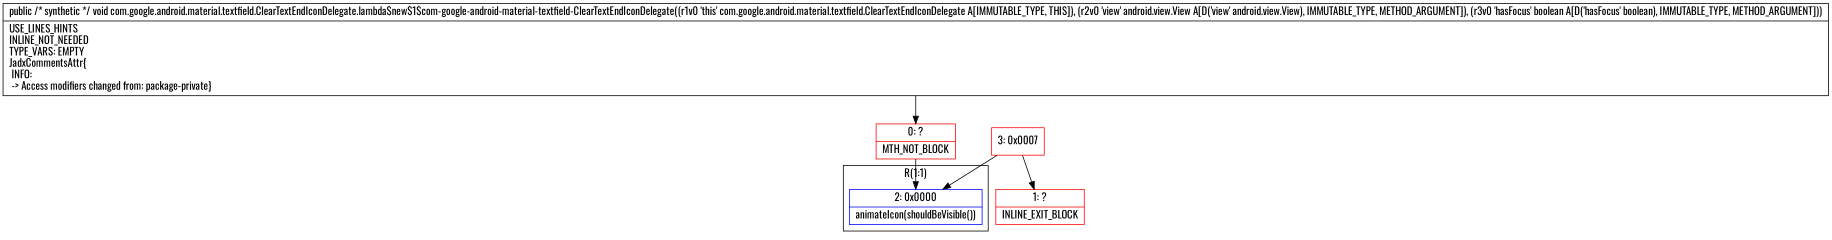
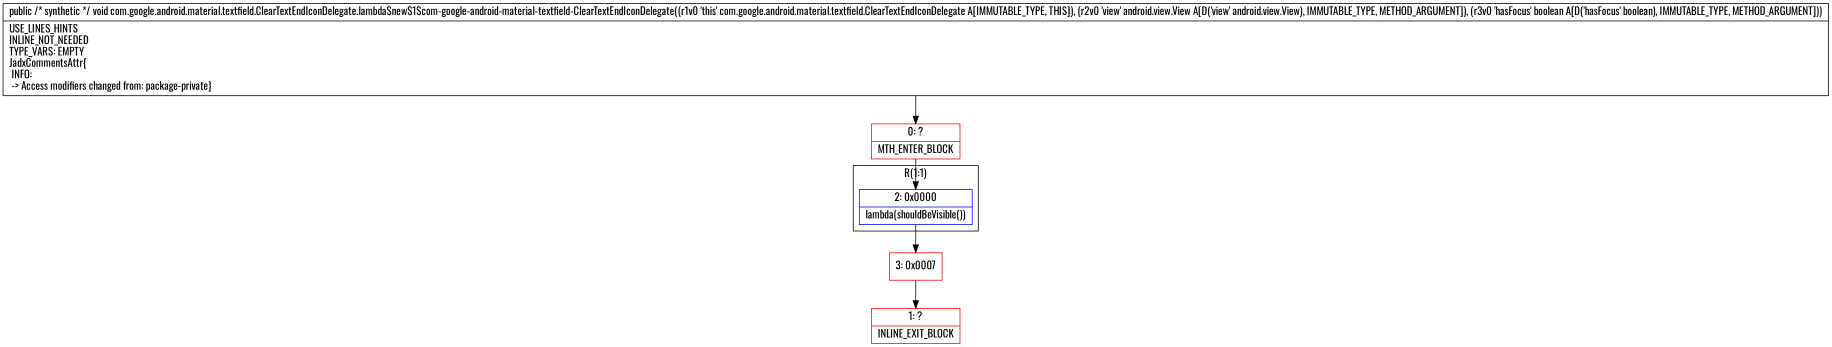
node "0: ?": text "MTH_NOT_BLOCK" -> "MTH_ENTER_BLOCK"
edge "3: 0x0007" -> "2: 0x0000": reversed
node "2: 0x0000": text "animateIcon(shouldBeVisible())" -> "lambda(shouldBeVisible())"
